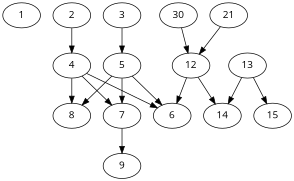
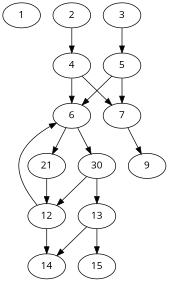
node "8": removed
edge "6" -> "21": added
edge "6" -> "30": added
edge "30" -> "13": added
